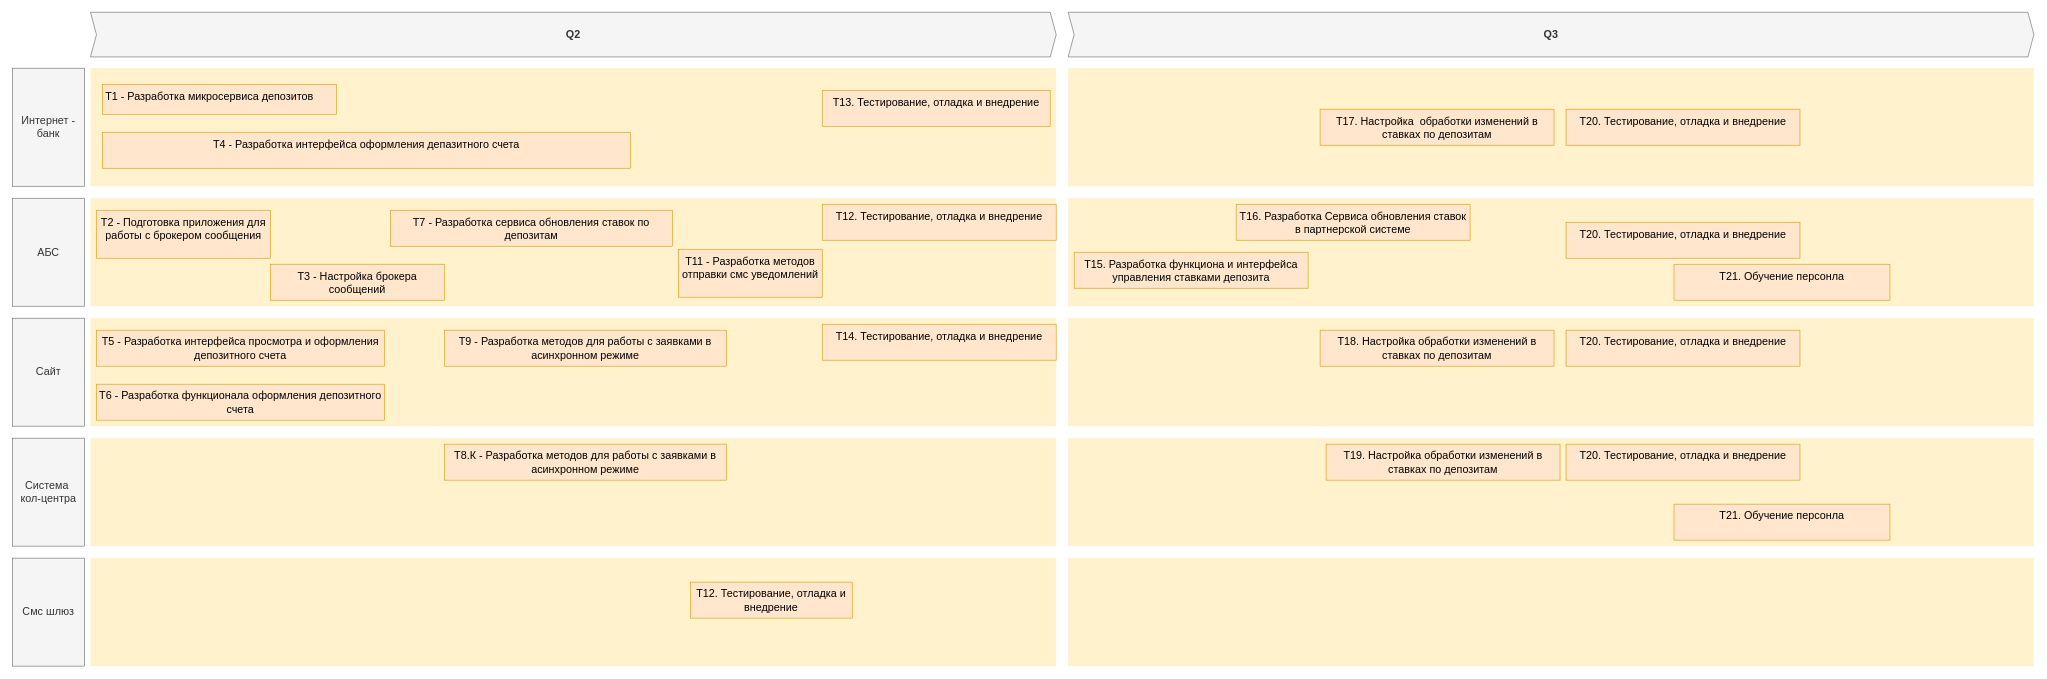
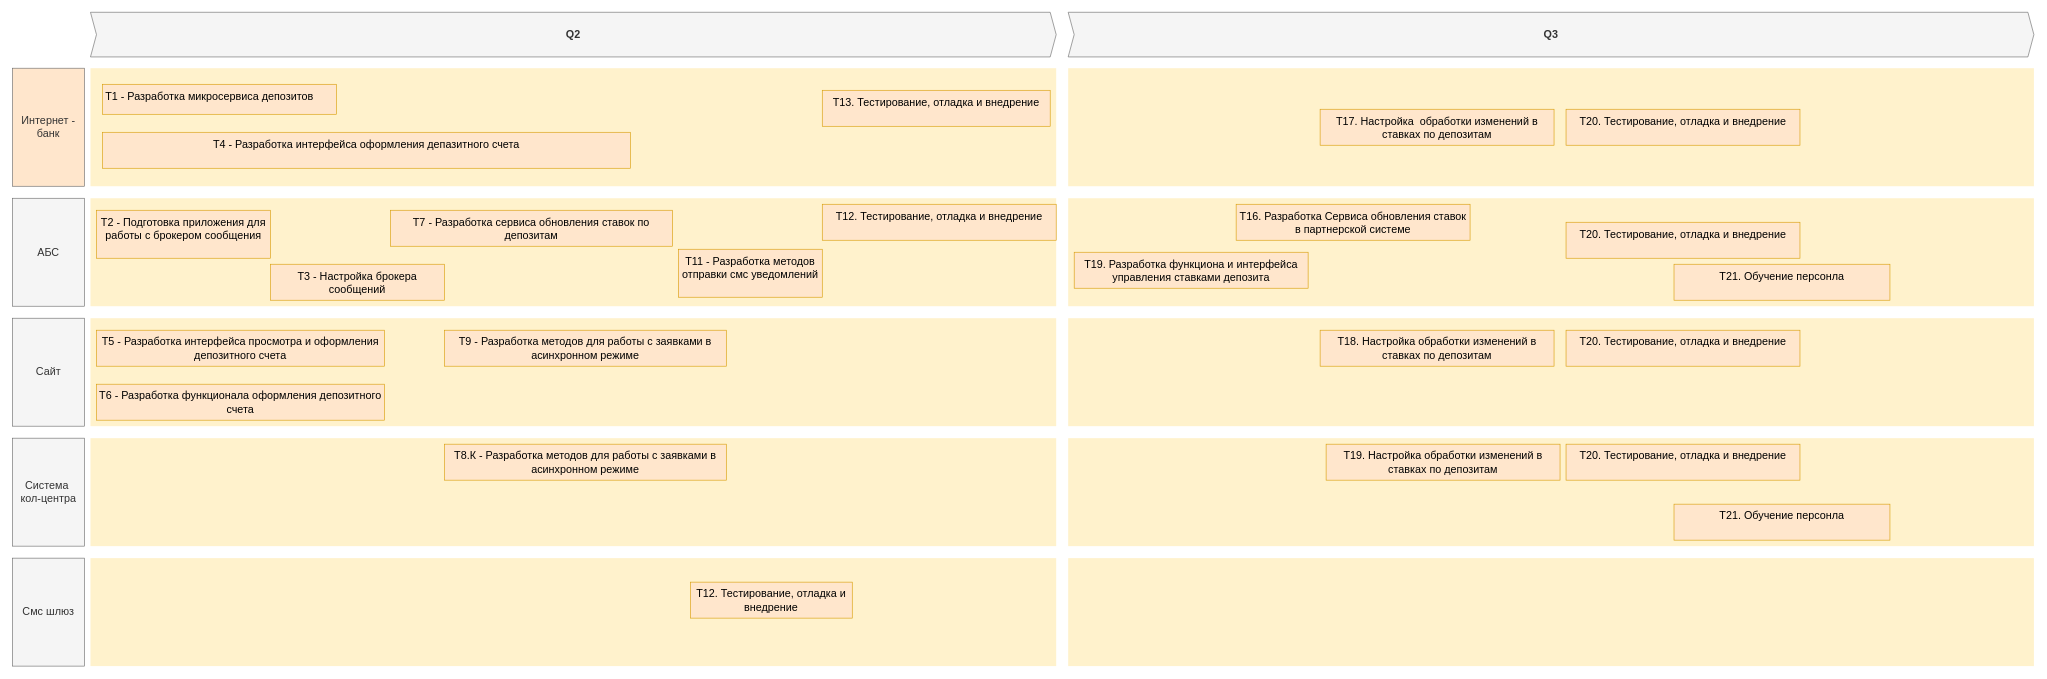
node "Интернет - банк": fillcolor #f5f5f5 -> #ffe6cc
node "T15. Разработка функциона и интерфейса управления ставками депозита": label "T15. Разработка функциона и интерфейса управления ставками депозита" -> "T19. Разработка функциона и интерфейса управления ставками депозита"
node "T14. Тестирование, отладка и внедрение": removed
